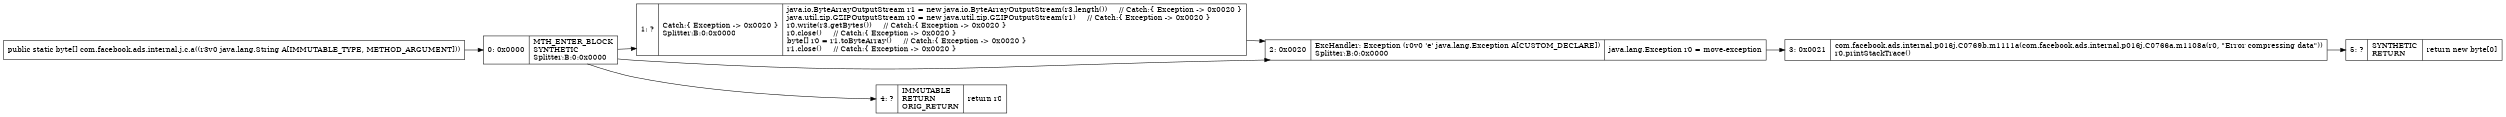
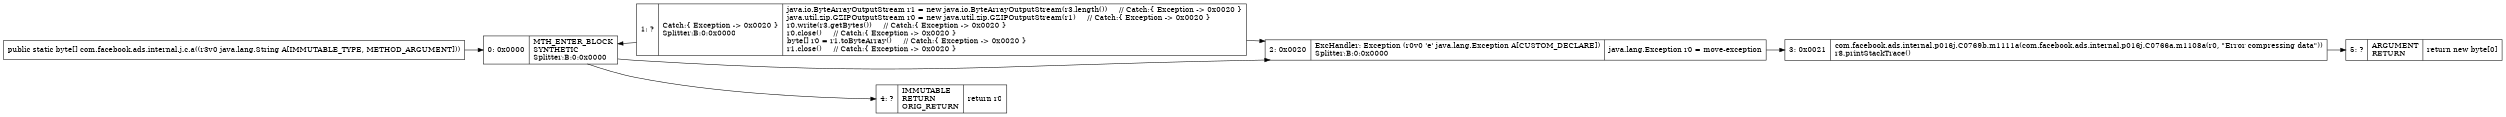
node "5: ?": text "SYNTHETIC" -> "ARGUMENT"
edge "0: 0x0000" -> "1: ?": reversed
node "3: 0x0021": text "r0.printStackTrace()" -> "r8.printStackTrace()"
